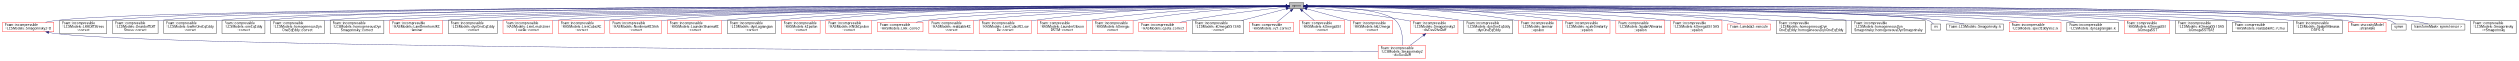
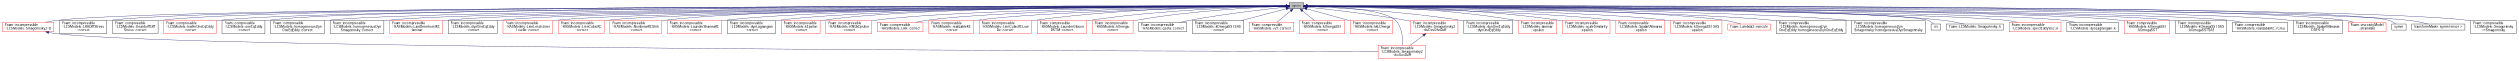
node "Foam::compressible ::LESModels::lowReOneEqEddy ::correct": color black -> red
node "Foam::incompressible ::RASModels::qZeta::correct": color red -> black
